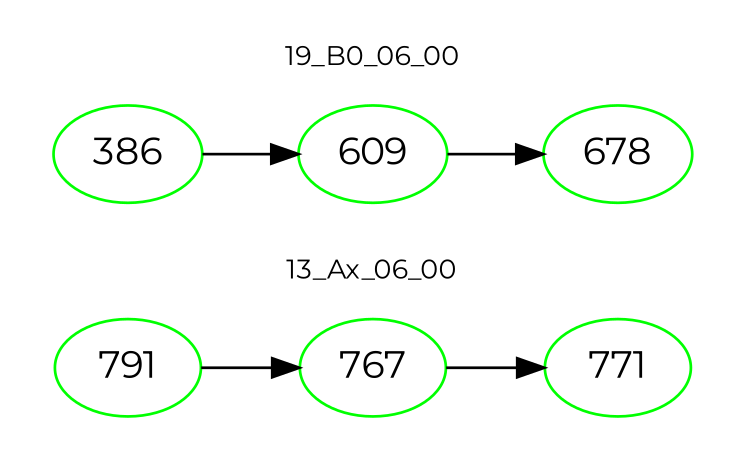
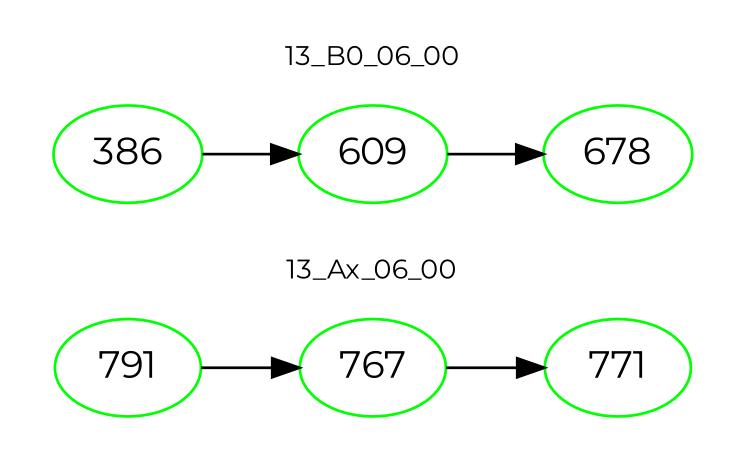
cluster "19_B0_06_00": label "19_B0_06_00" -> "13_B0_06_00"
